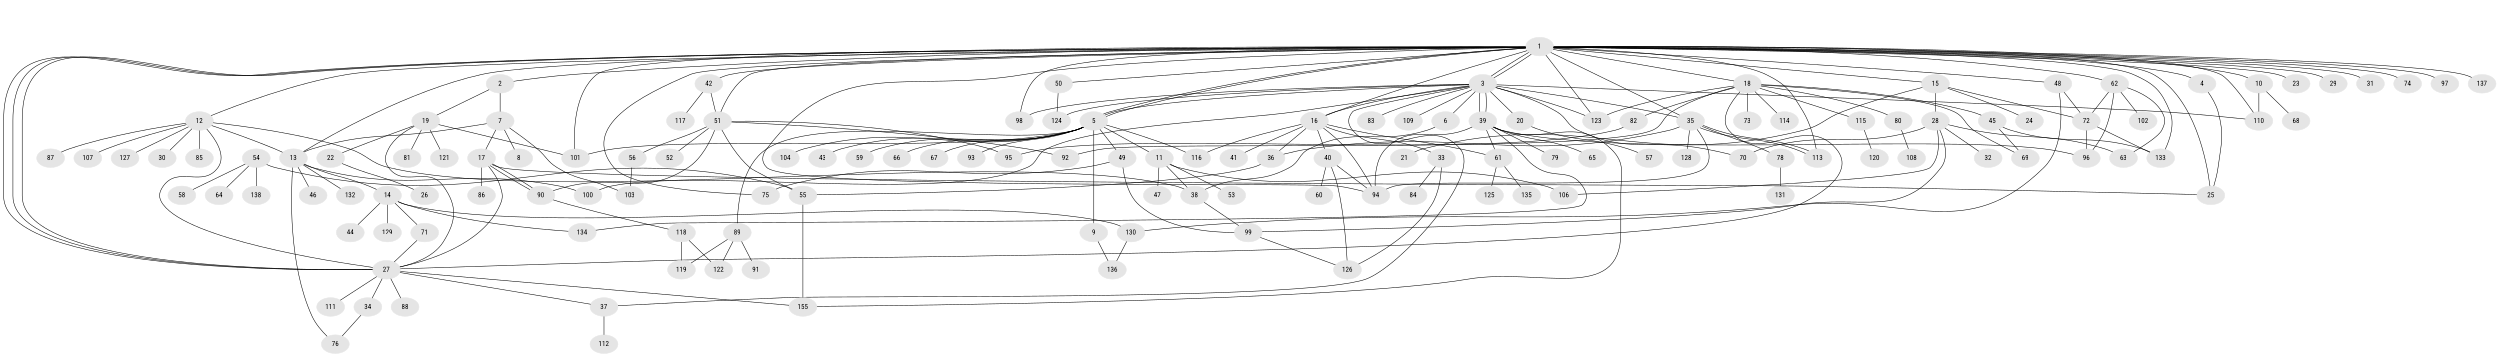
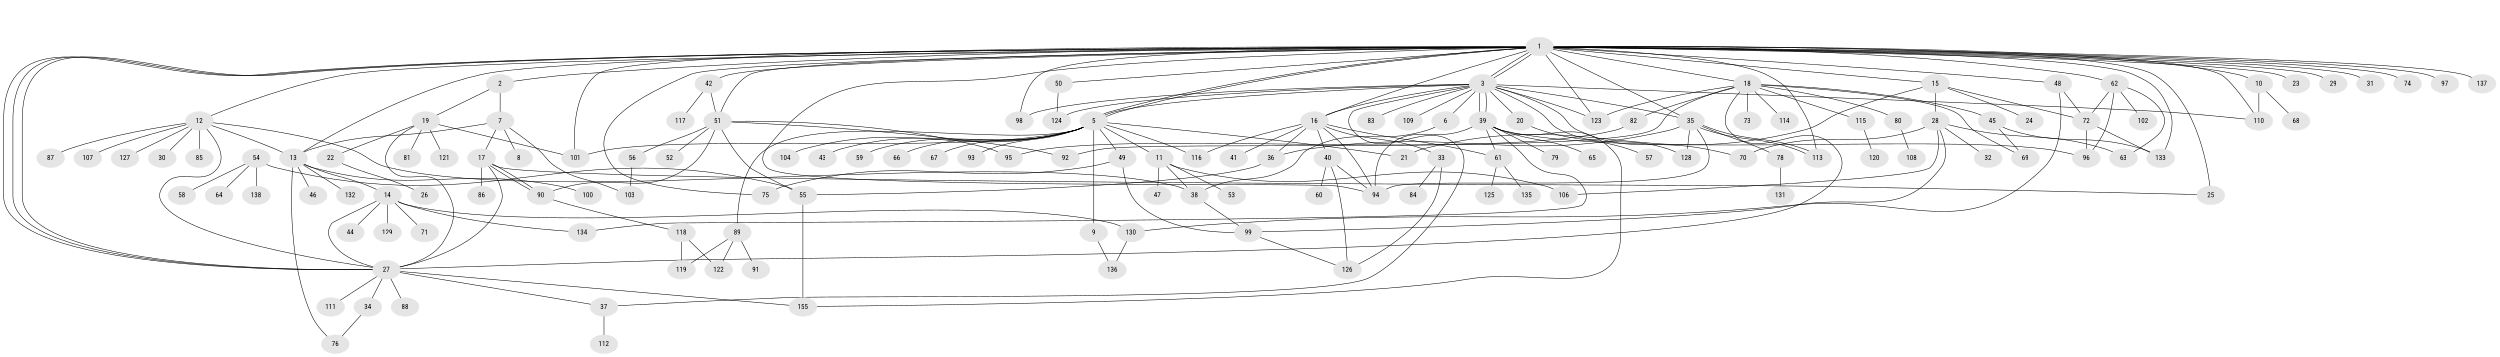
node "4": removed
edge "5" -- "21": added
edge "3" -- "100": now "3" -- "128"
edge "71" -- "27": now "14" -- "27"
